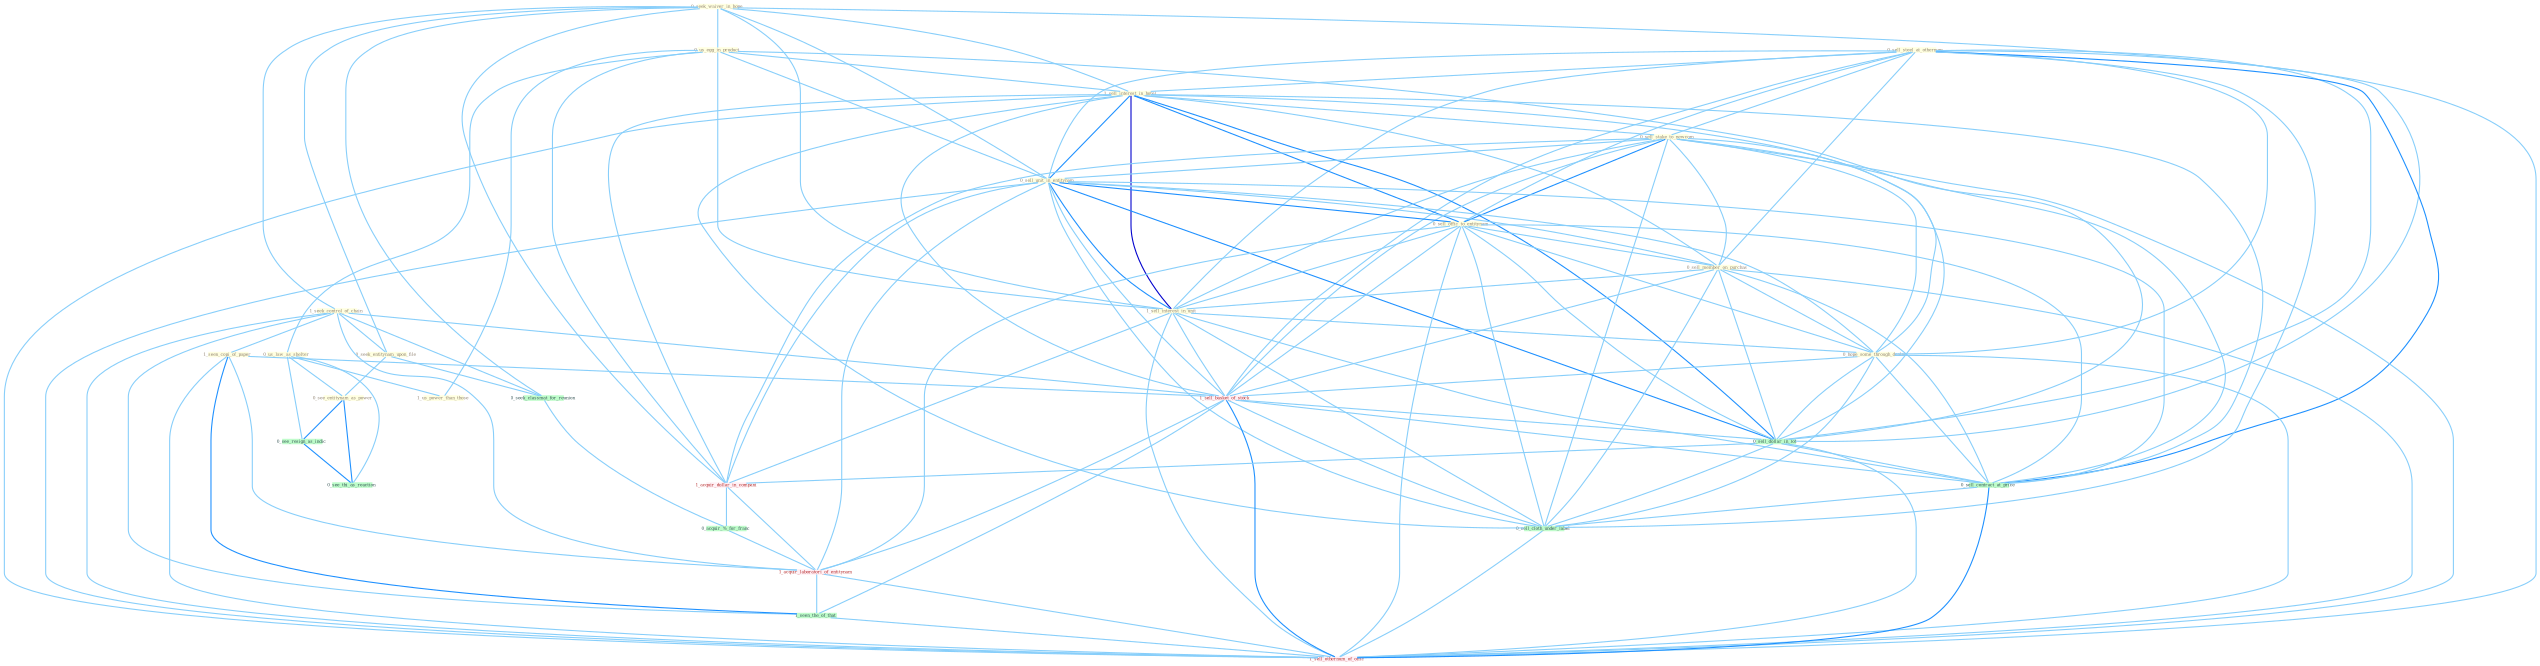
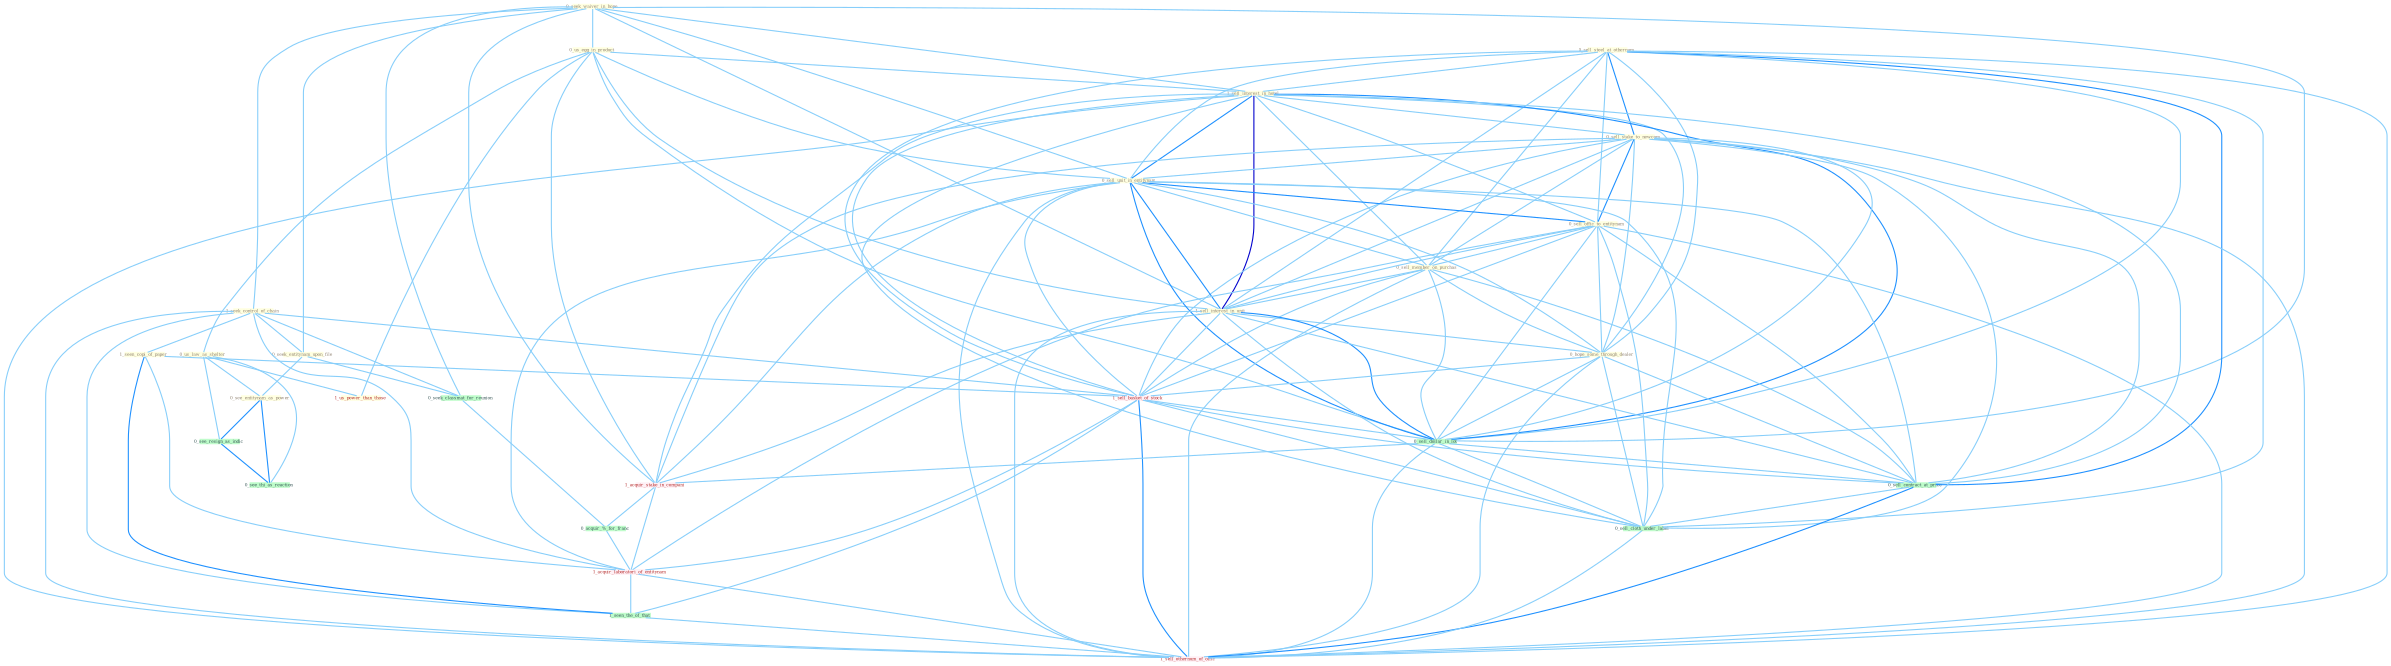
edge "0_sell_steel_at_othernum" -- "0_sell_stake_to_newcom": color #87cefa -> #1e90ff
edge "1_sell_interest_in_hotel" -- "0_sell_offic_to_entitynam": color #1e90ff -> #87cefa
edge "1_sell_interest_in_unit" -- "0_sell_dollar_in_lot": added
node "1_us_power_than_those": fontcolor #8b7d6b -> #b22222
edge "0_sell_member_on_purchas" -- "0_sell_cloth_under_label": removed
node "1_acquir_dollar_in_compani": label "1_acquir_dollar_in_compani" -> "1_acquir_stake_in_compani"
edge "1_seen_copi_of_paper" -- "1_sell_othernum_of_offic": removed
